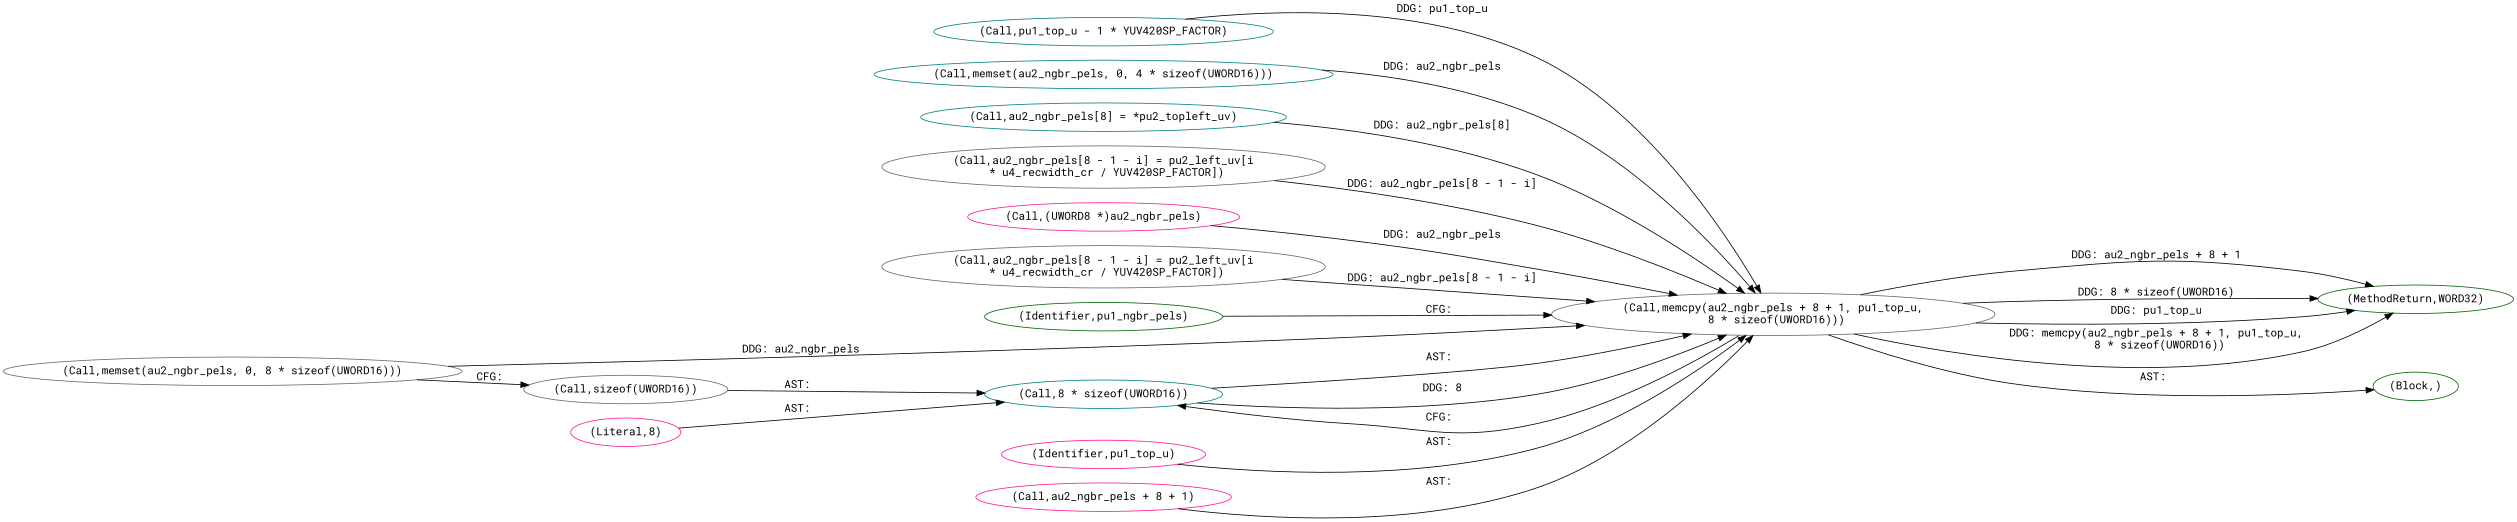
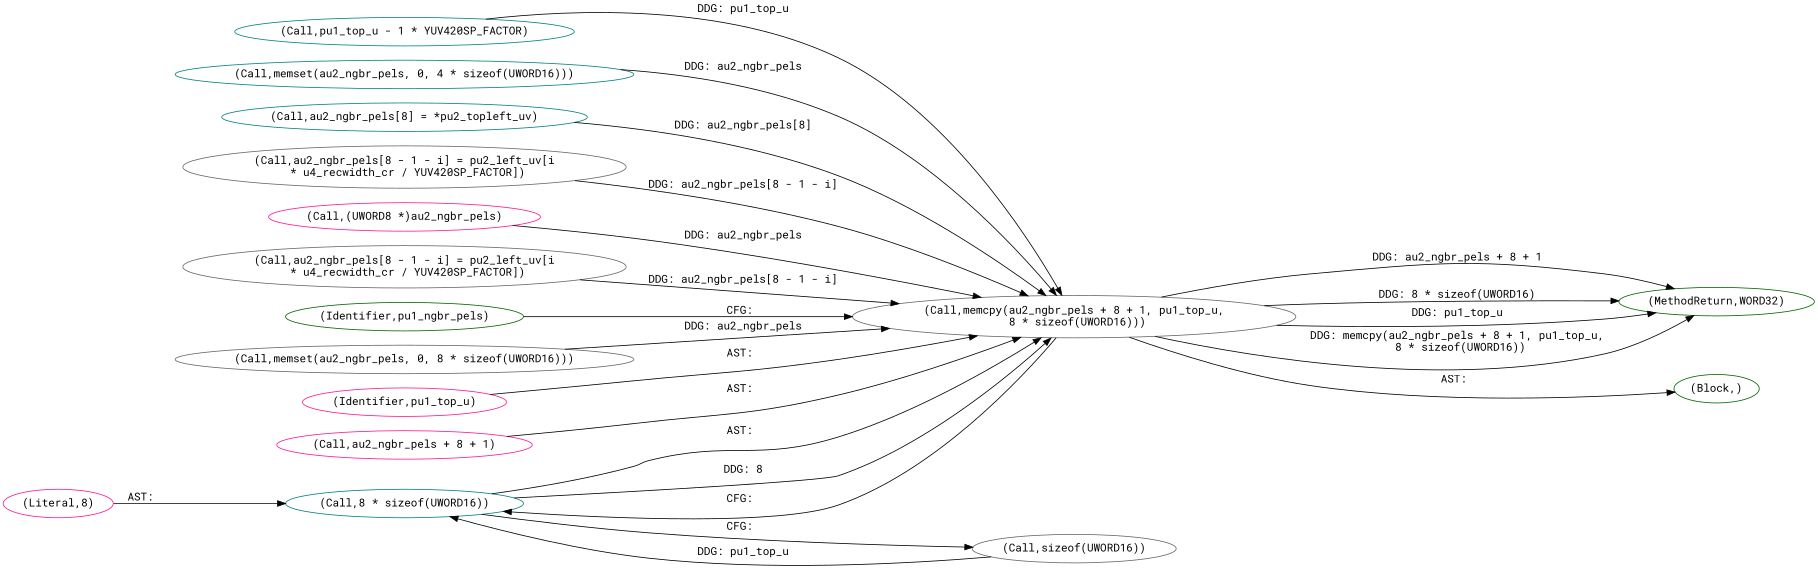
edge "(Call,memset(au2_ngbr_pels, 0, 8 * sizeof(UWORD16)))" -> "(Call,sizeof(UWORD16))": now "(Call,8 * sizeof(UWORD16))" -> "(Call,sizeof(UWORD16))"
edge "(Call,sizeof(UWORD16))" -> "(Call,8 * sizeof(UWORD16))": label "AST: " -> "DDG: pu1_top_u"
